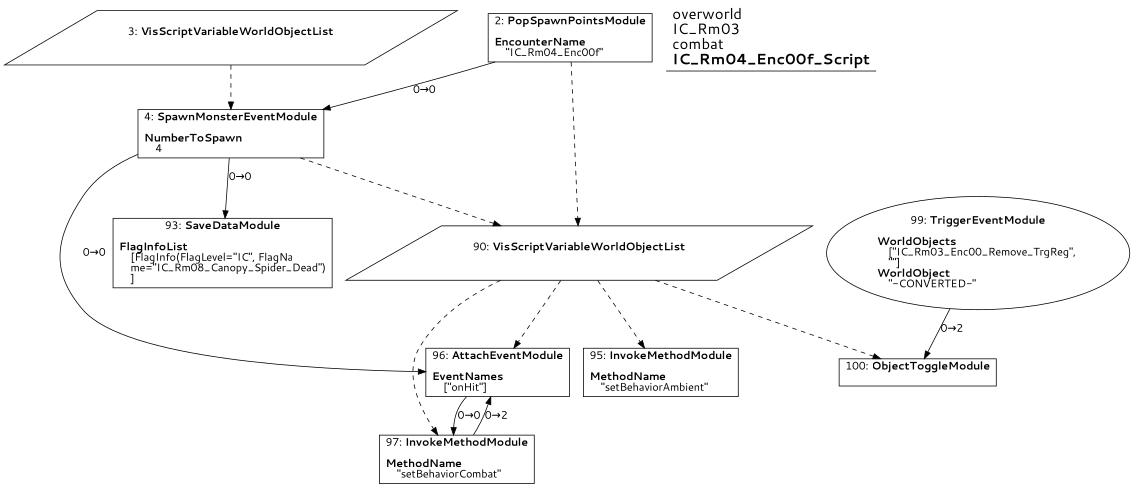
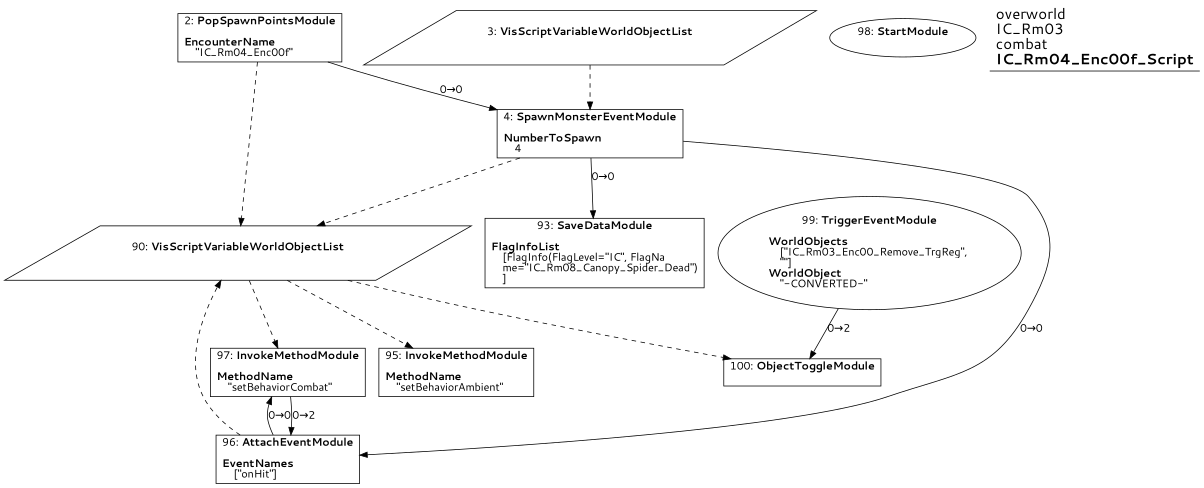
node "98:": added
edge "90:" -> "96:": reversed
